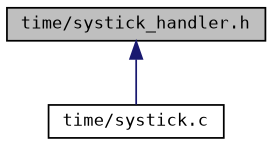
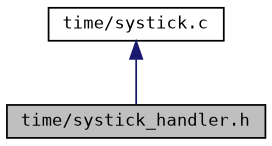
edge "time/systick.c" -> "time/systick_handler.h": reversed
